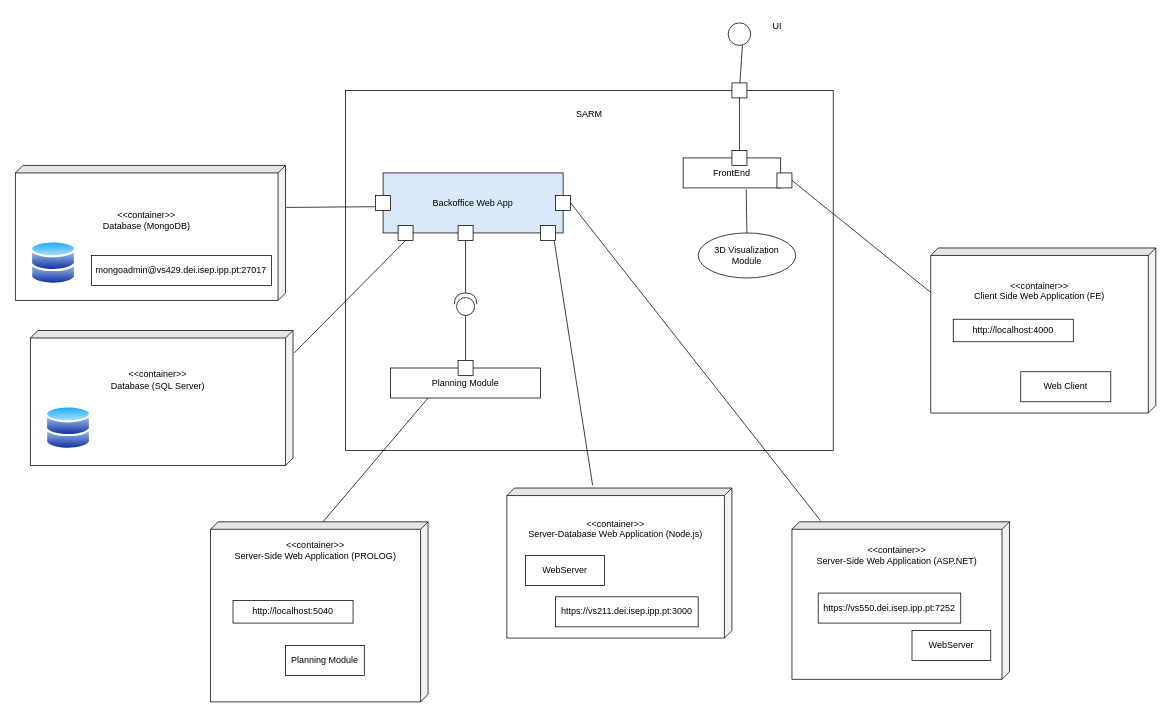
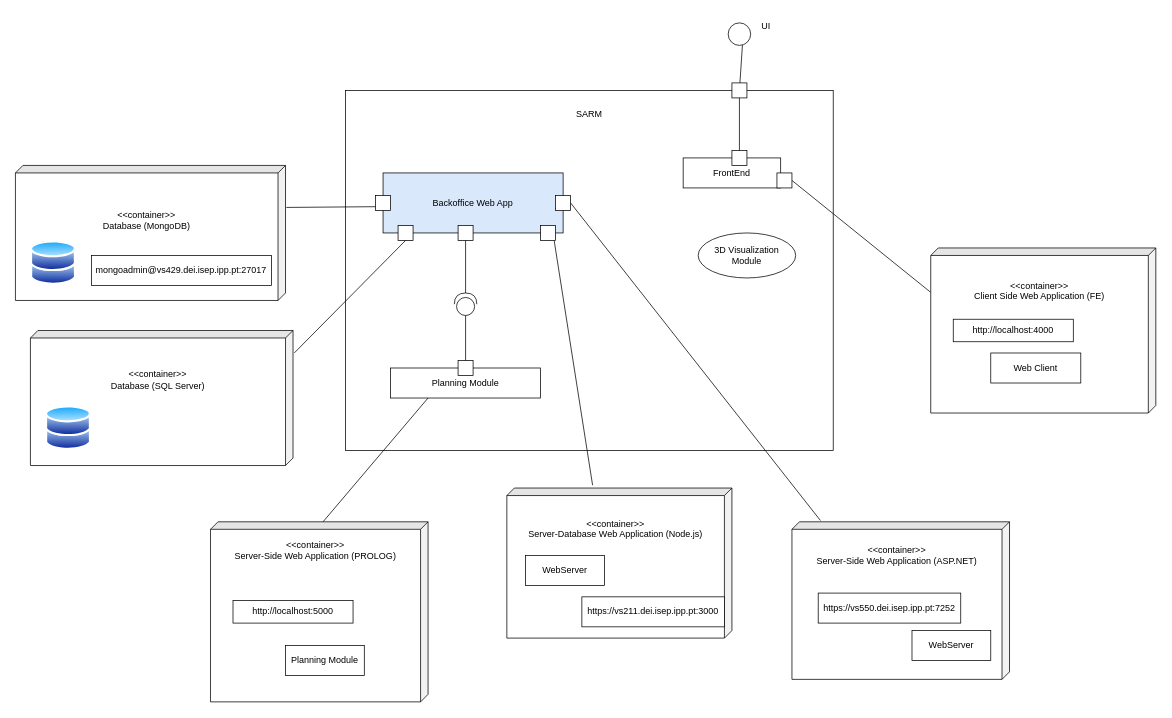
node "UI": moved (777, 27) -> (765, 27)
edge "FrontEnd" -- "3D Visualization Module": removed
node "Web Client": moved (1065, 387) -> (1035, 368)
node "http://localhost:5040": label "http://localhost:5040" -> "http://localhost:5000"
node "https://vs211.dei.isep.ipp.pt:3000": moved (627, 612) -> (653, 612)
